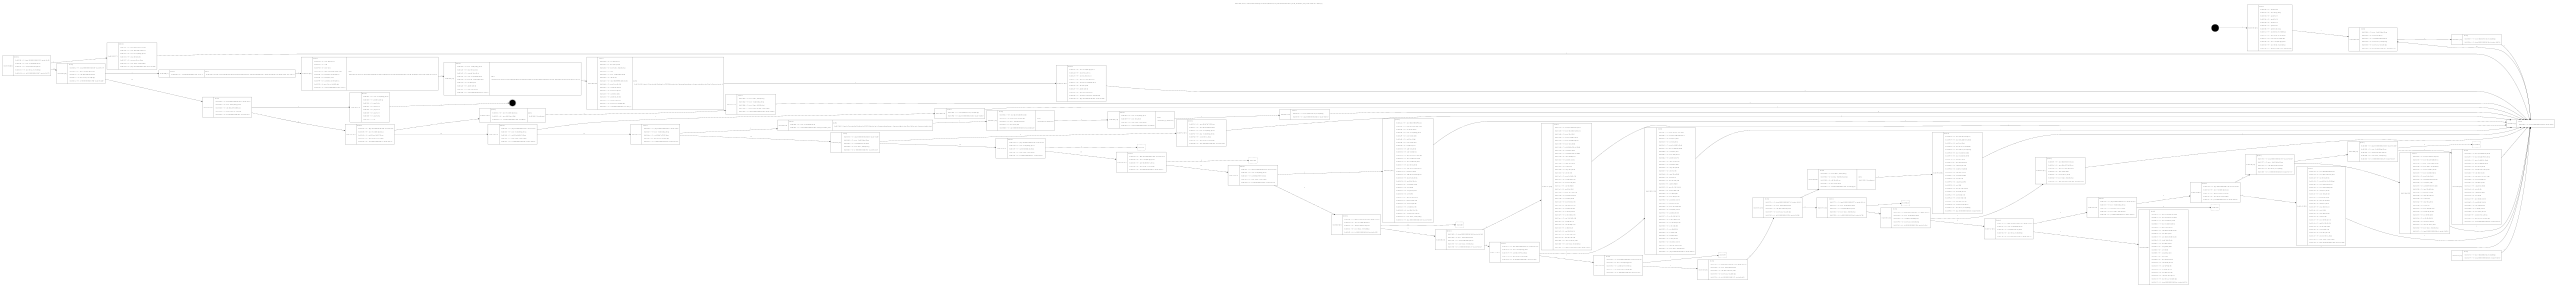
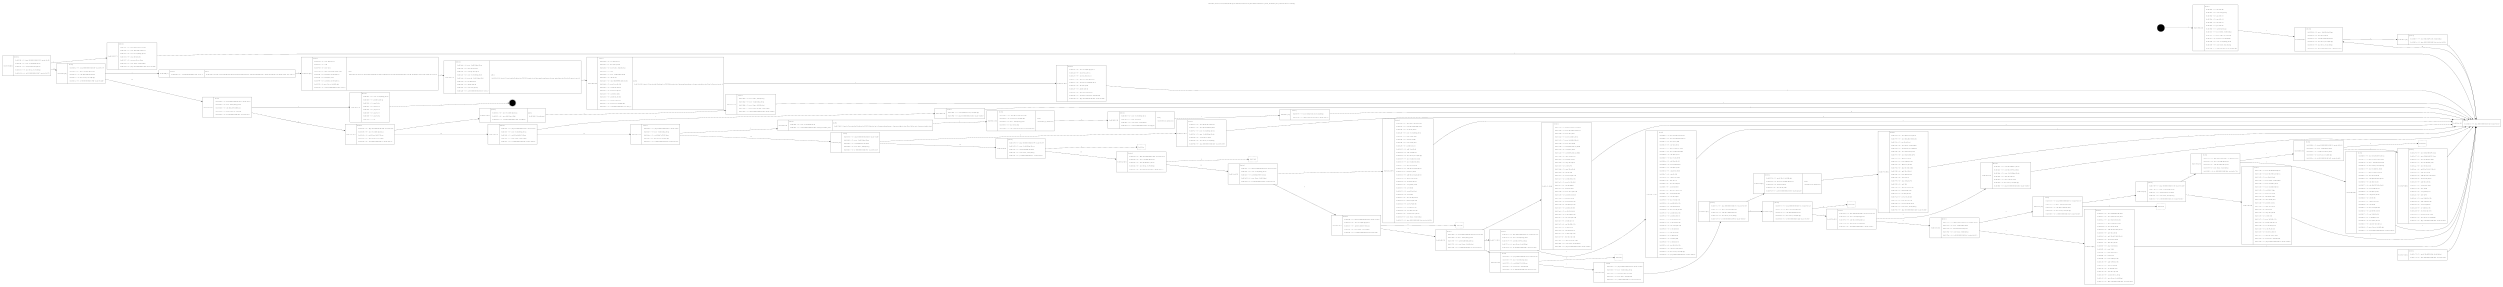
edge "0x401711 [25]" -> "0x40172a [25]": now "0x4016f8 [25]" -> "0x40172a [25]"
